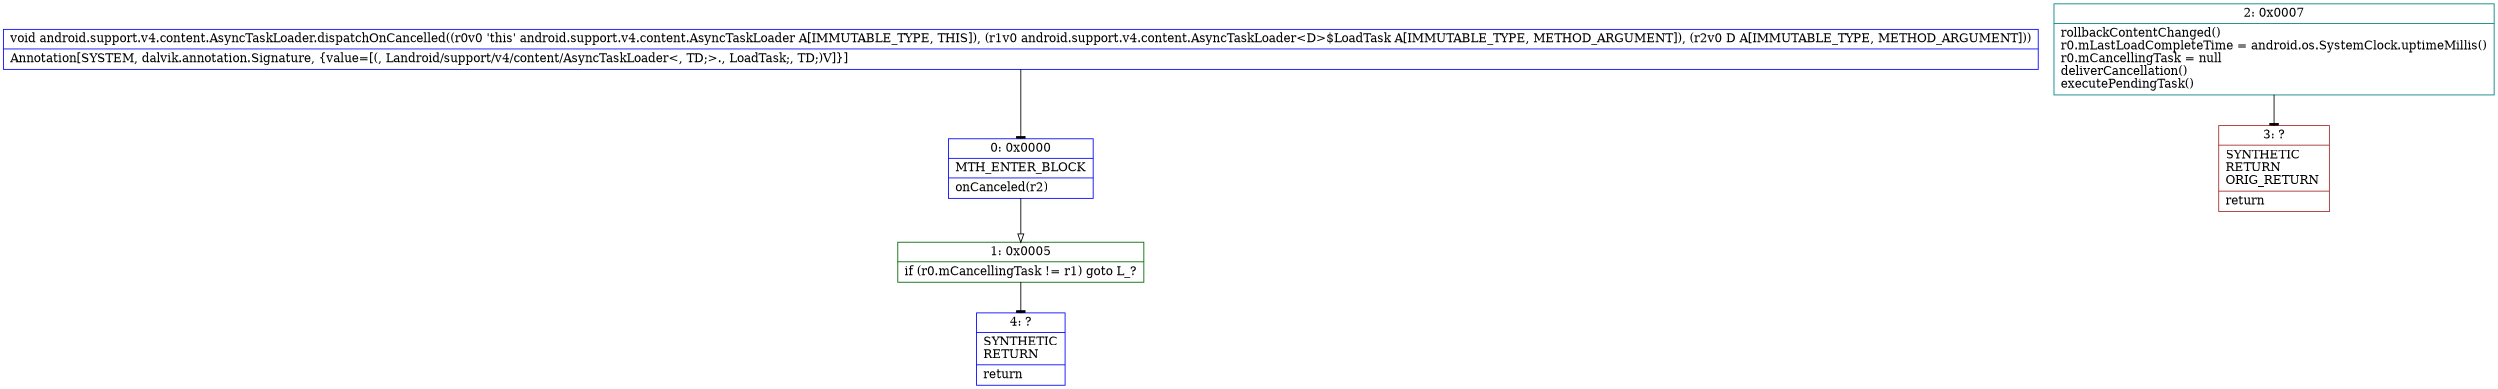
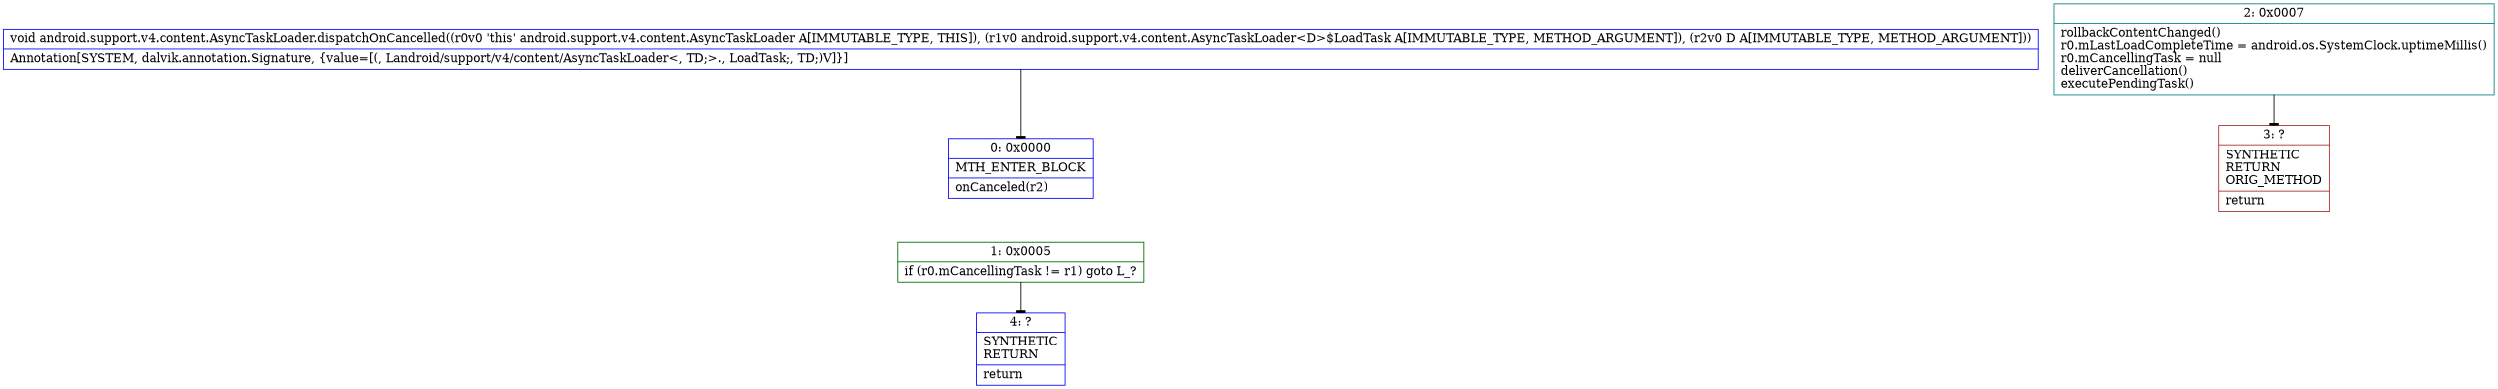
node "3: ?": text "ORIG_RETURN" -> "ORIG_METHOD"
edge "0: 0x0000" -> "1: 0x0005": removed
